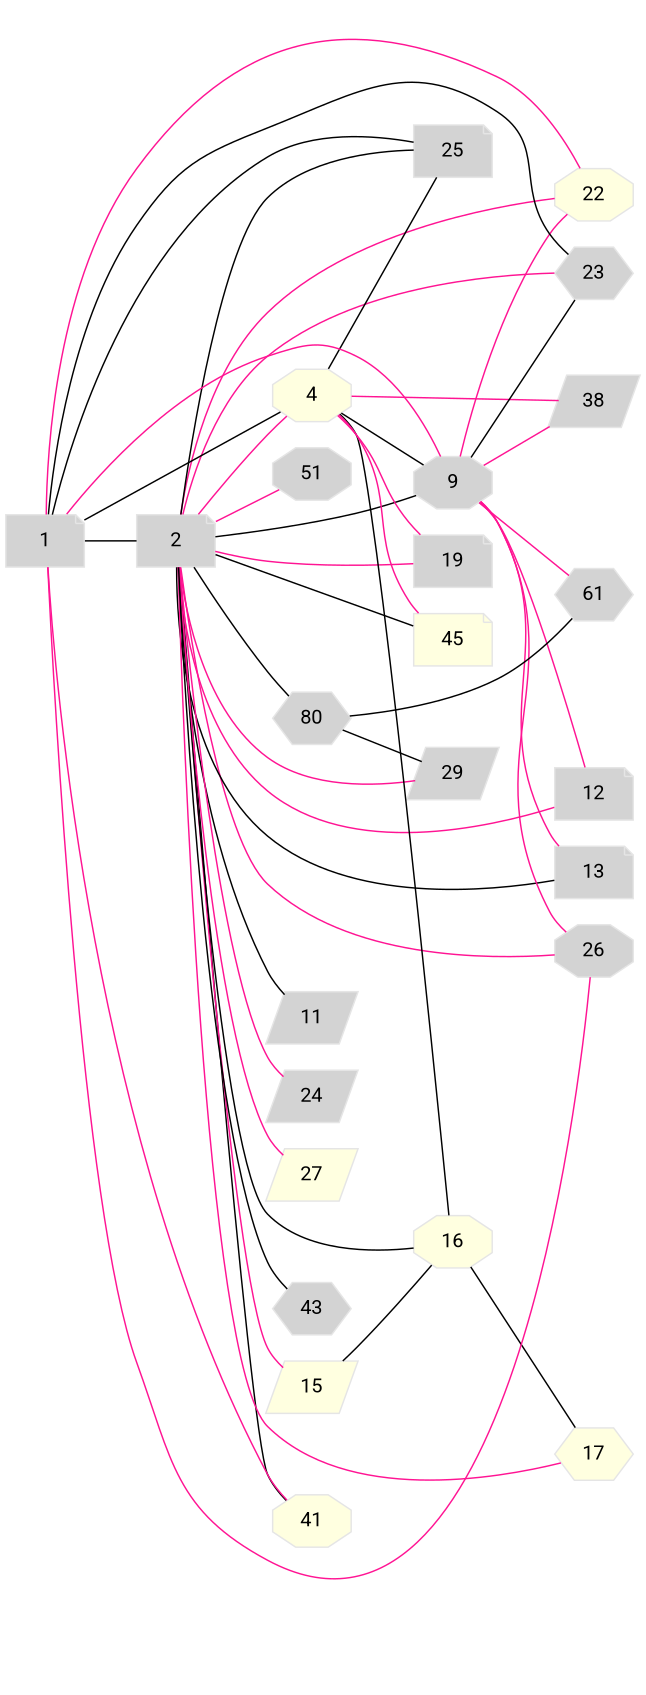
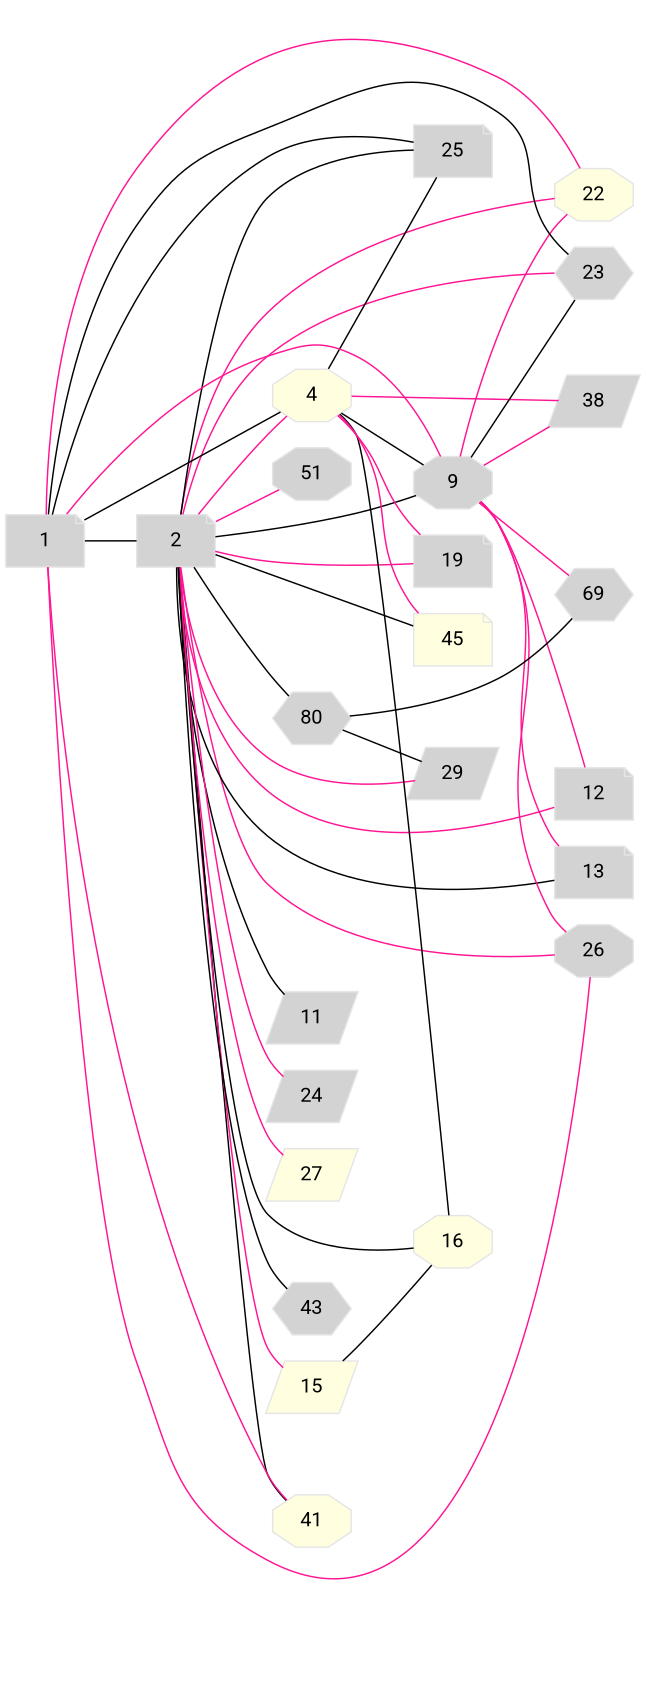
node "61": label "61" -> "69"
node "17": removed
